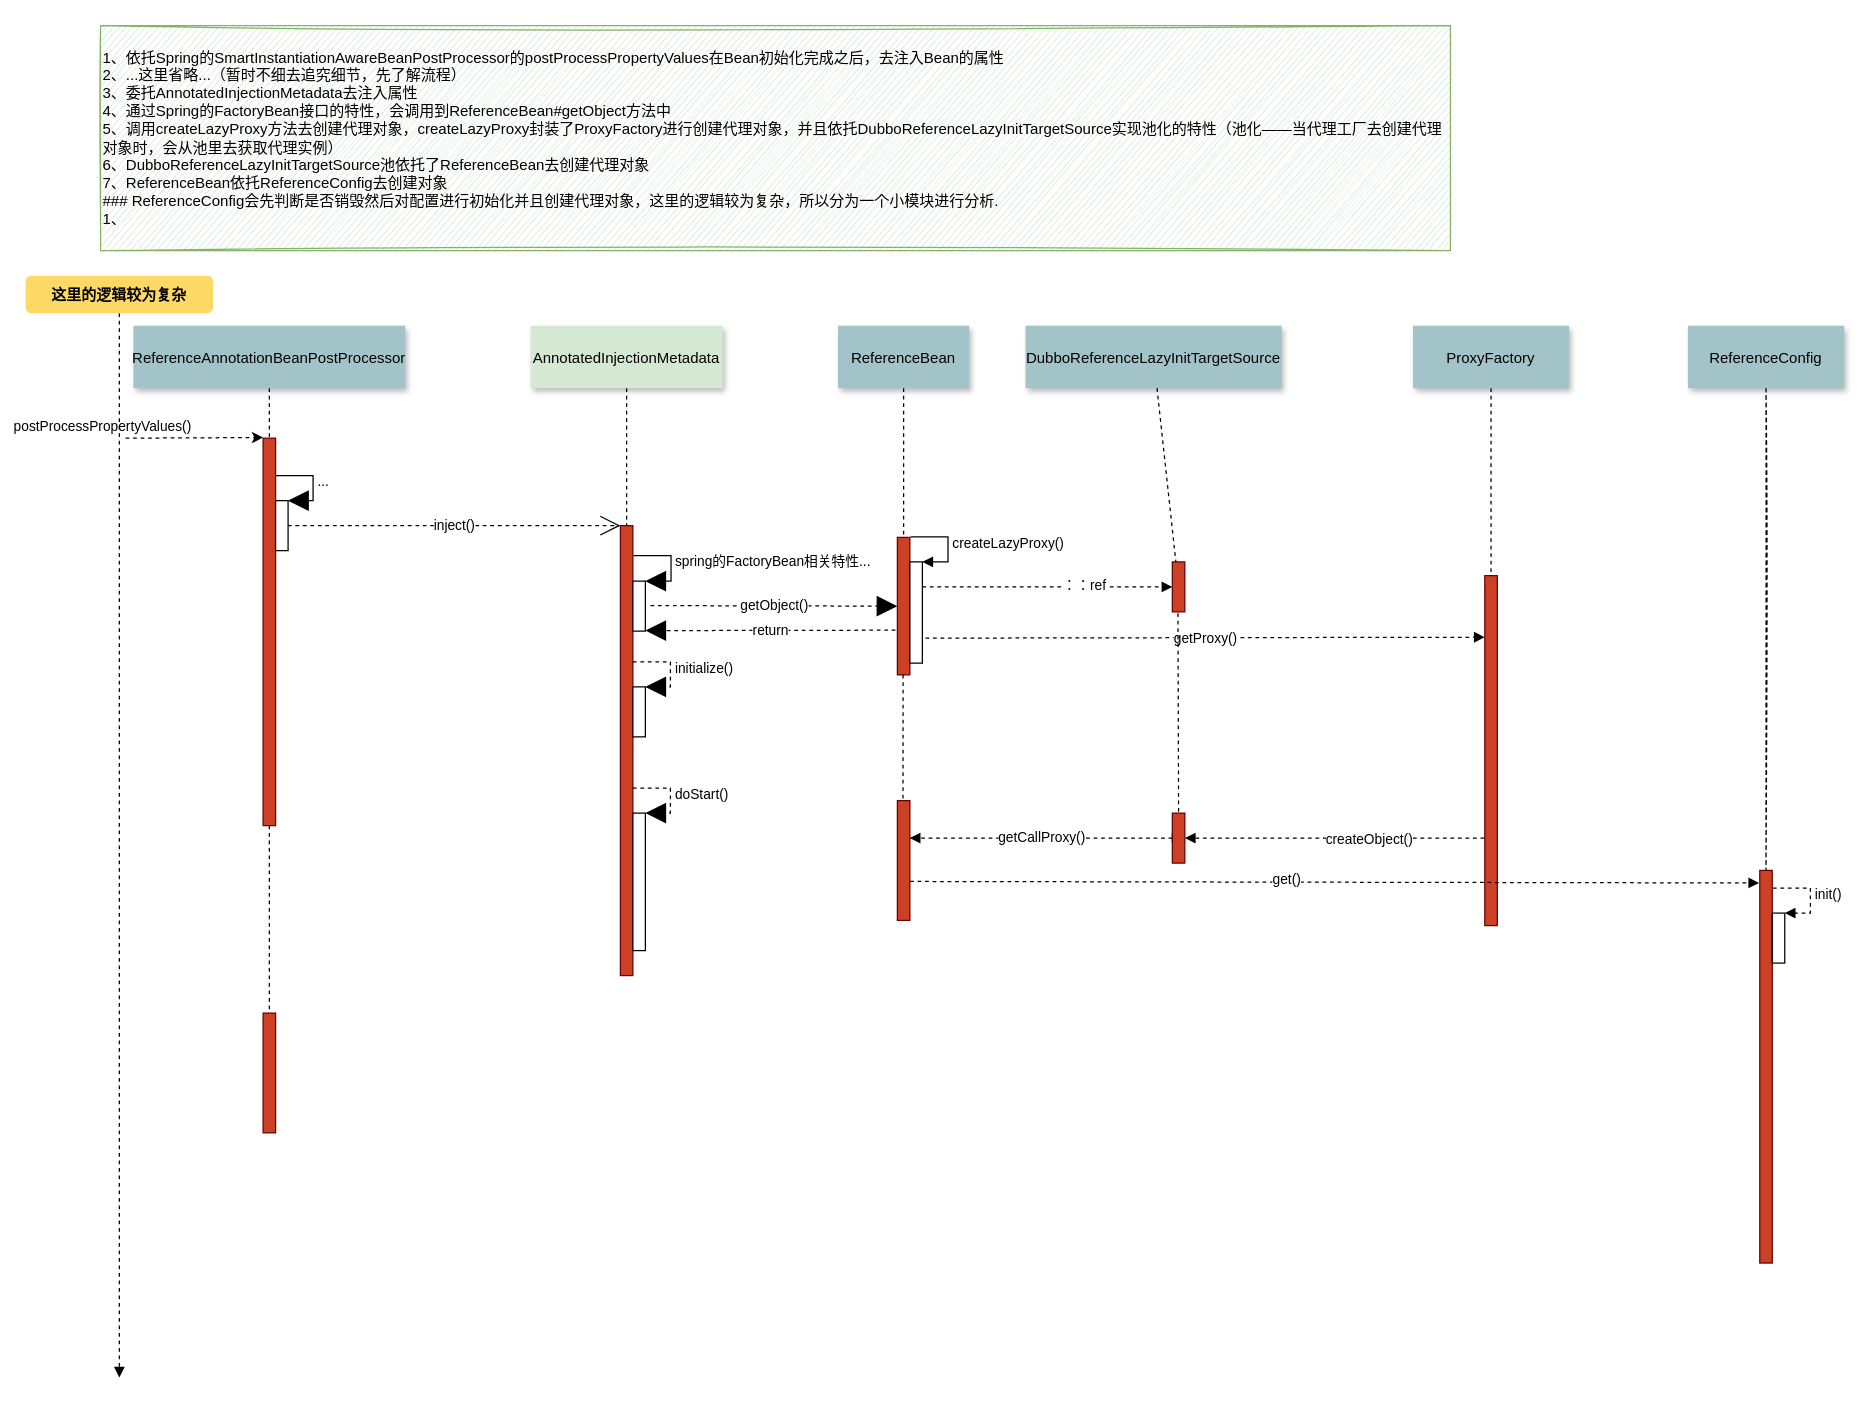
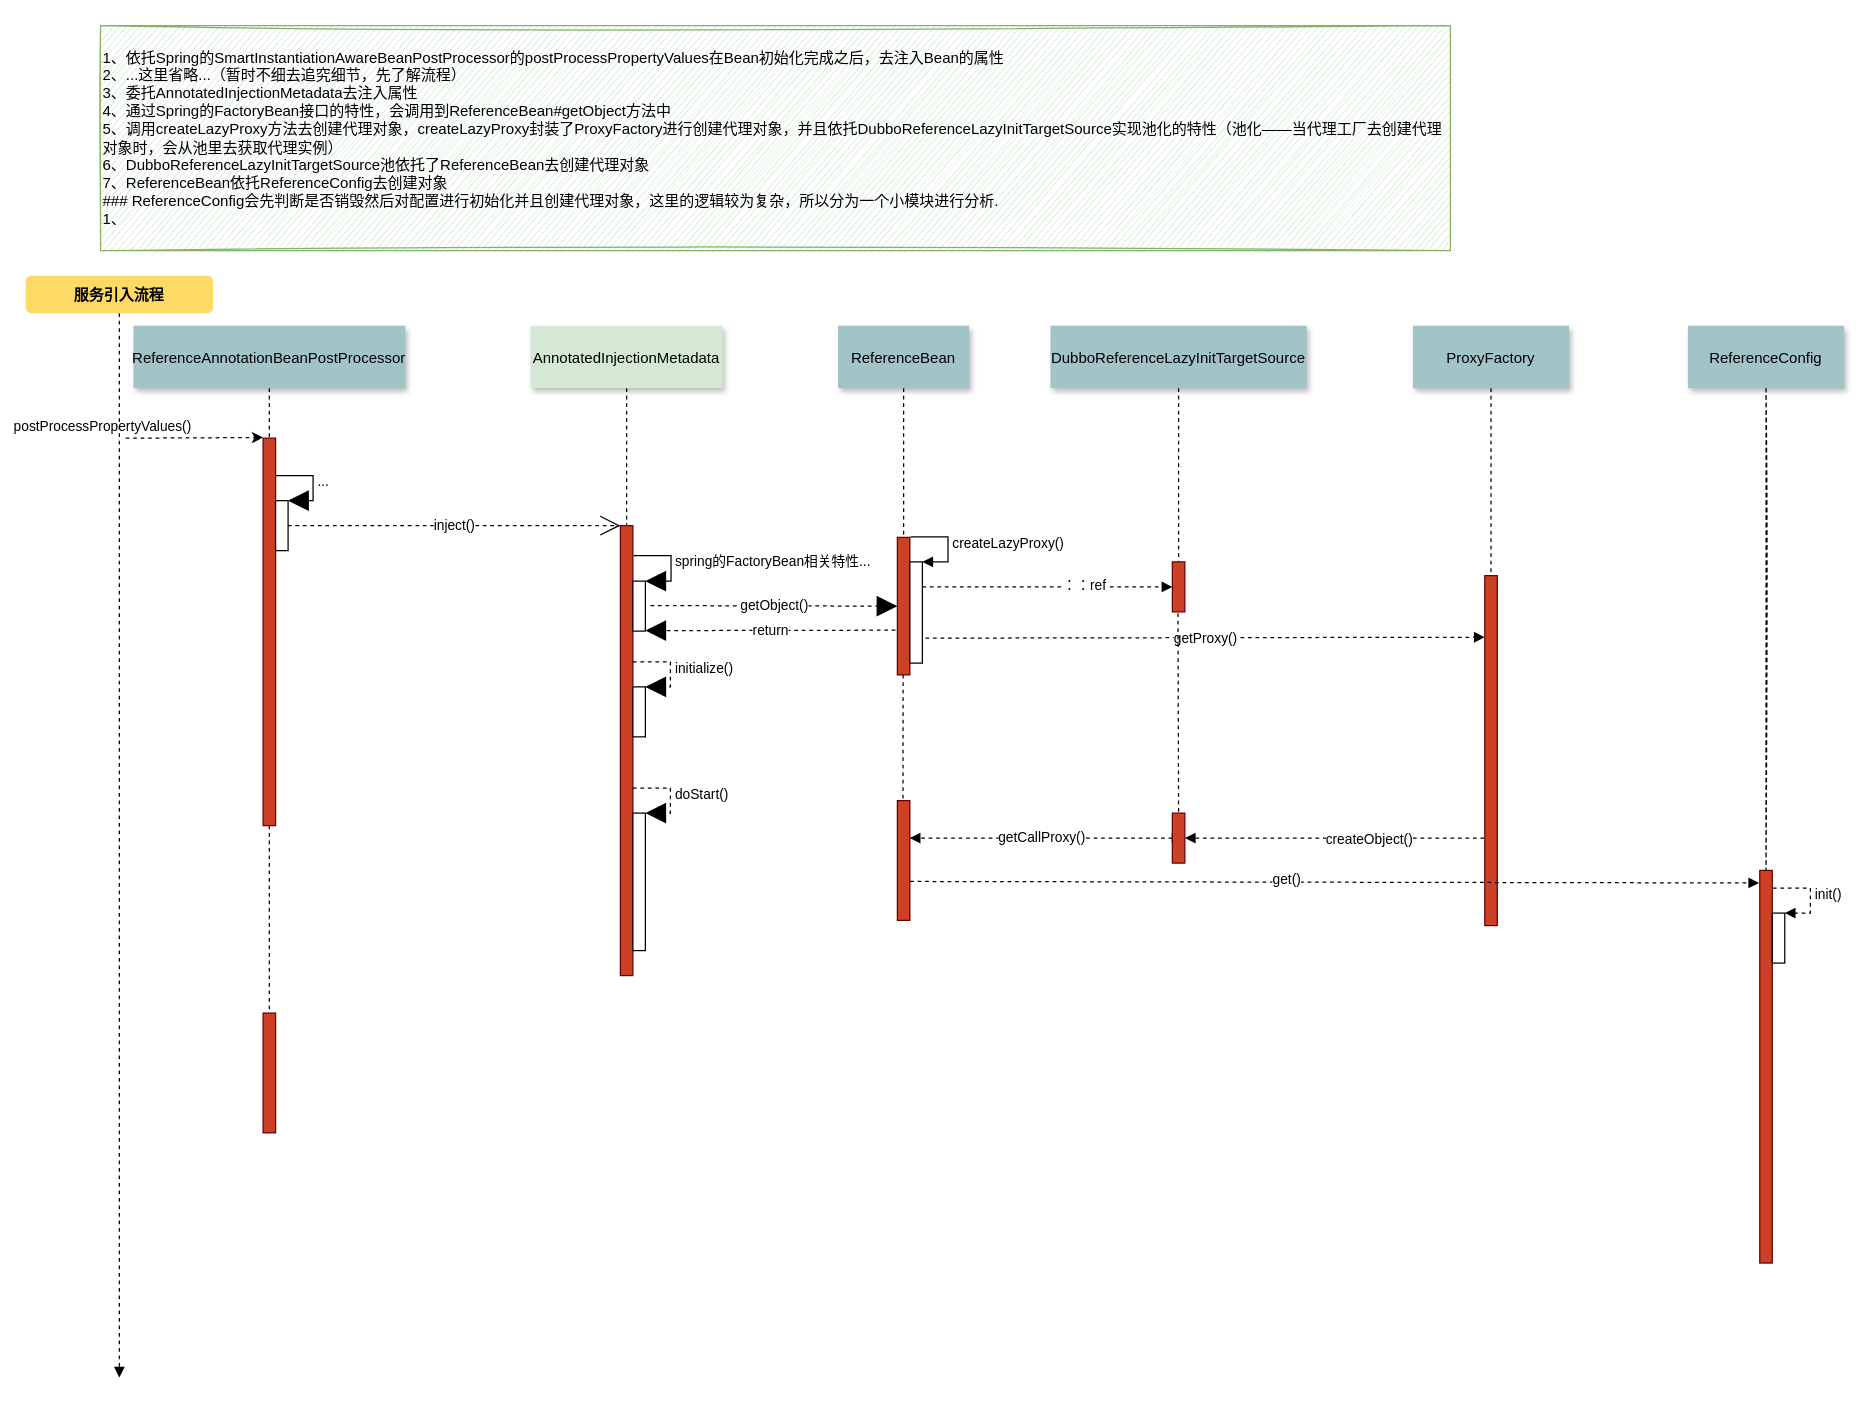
node "这里的逻辑较为复杂": label "这里的逻辑较为复杂" -> "服务引入流程"
node "DubboReferenceLazyInitTargetSource": moved (1154, 357) -> (1179, 357)
